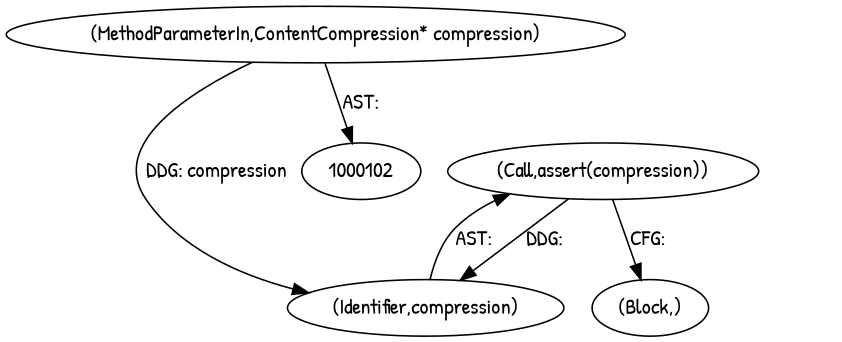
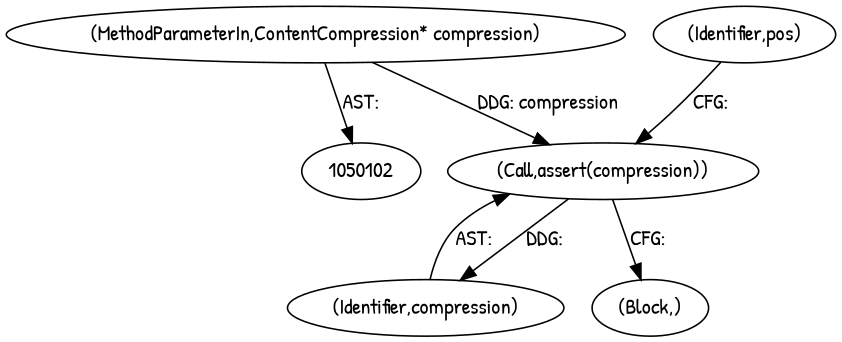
node "(Identifier,pos)": added
node "1000102": label "1000102" -> "1050102"
edge "(MethodParameterIn,ContentCompression* compression)" -> "(Identifier,compression)": now "(MethodParameterIn,ContentCompression* compression)" -> "(Call,assert(compression))"
